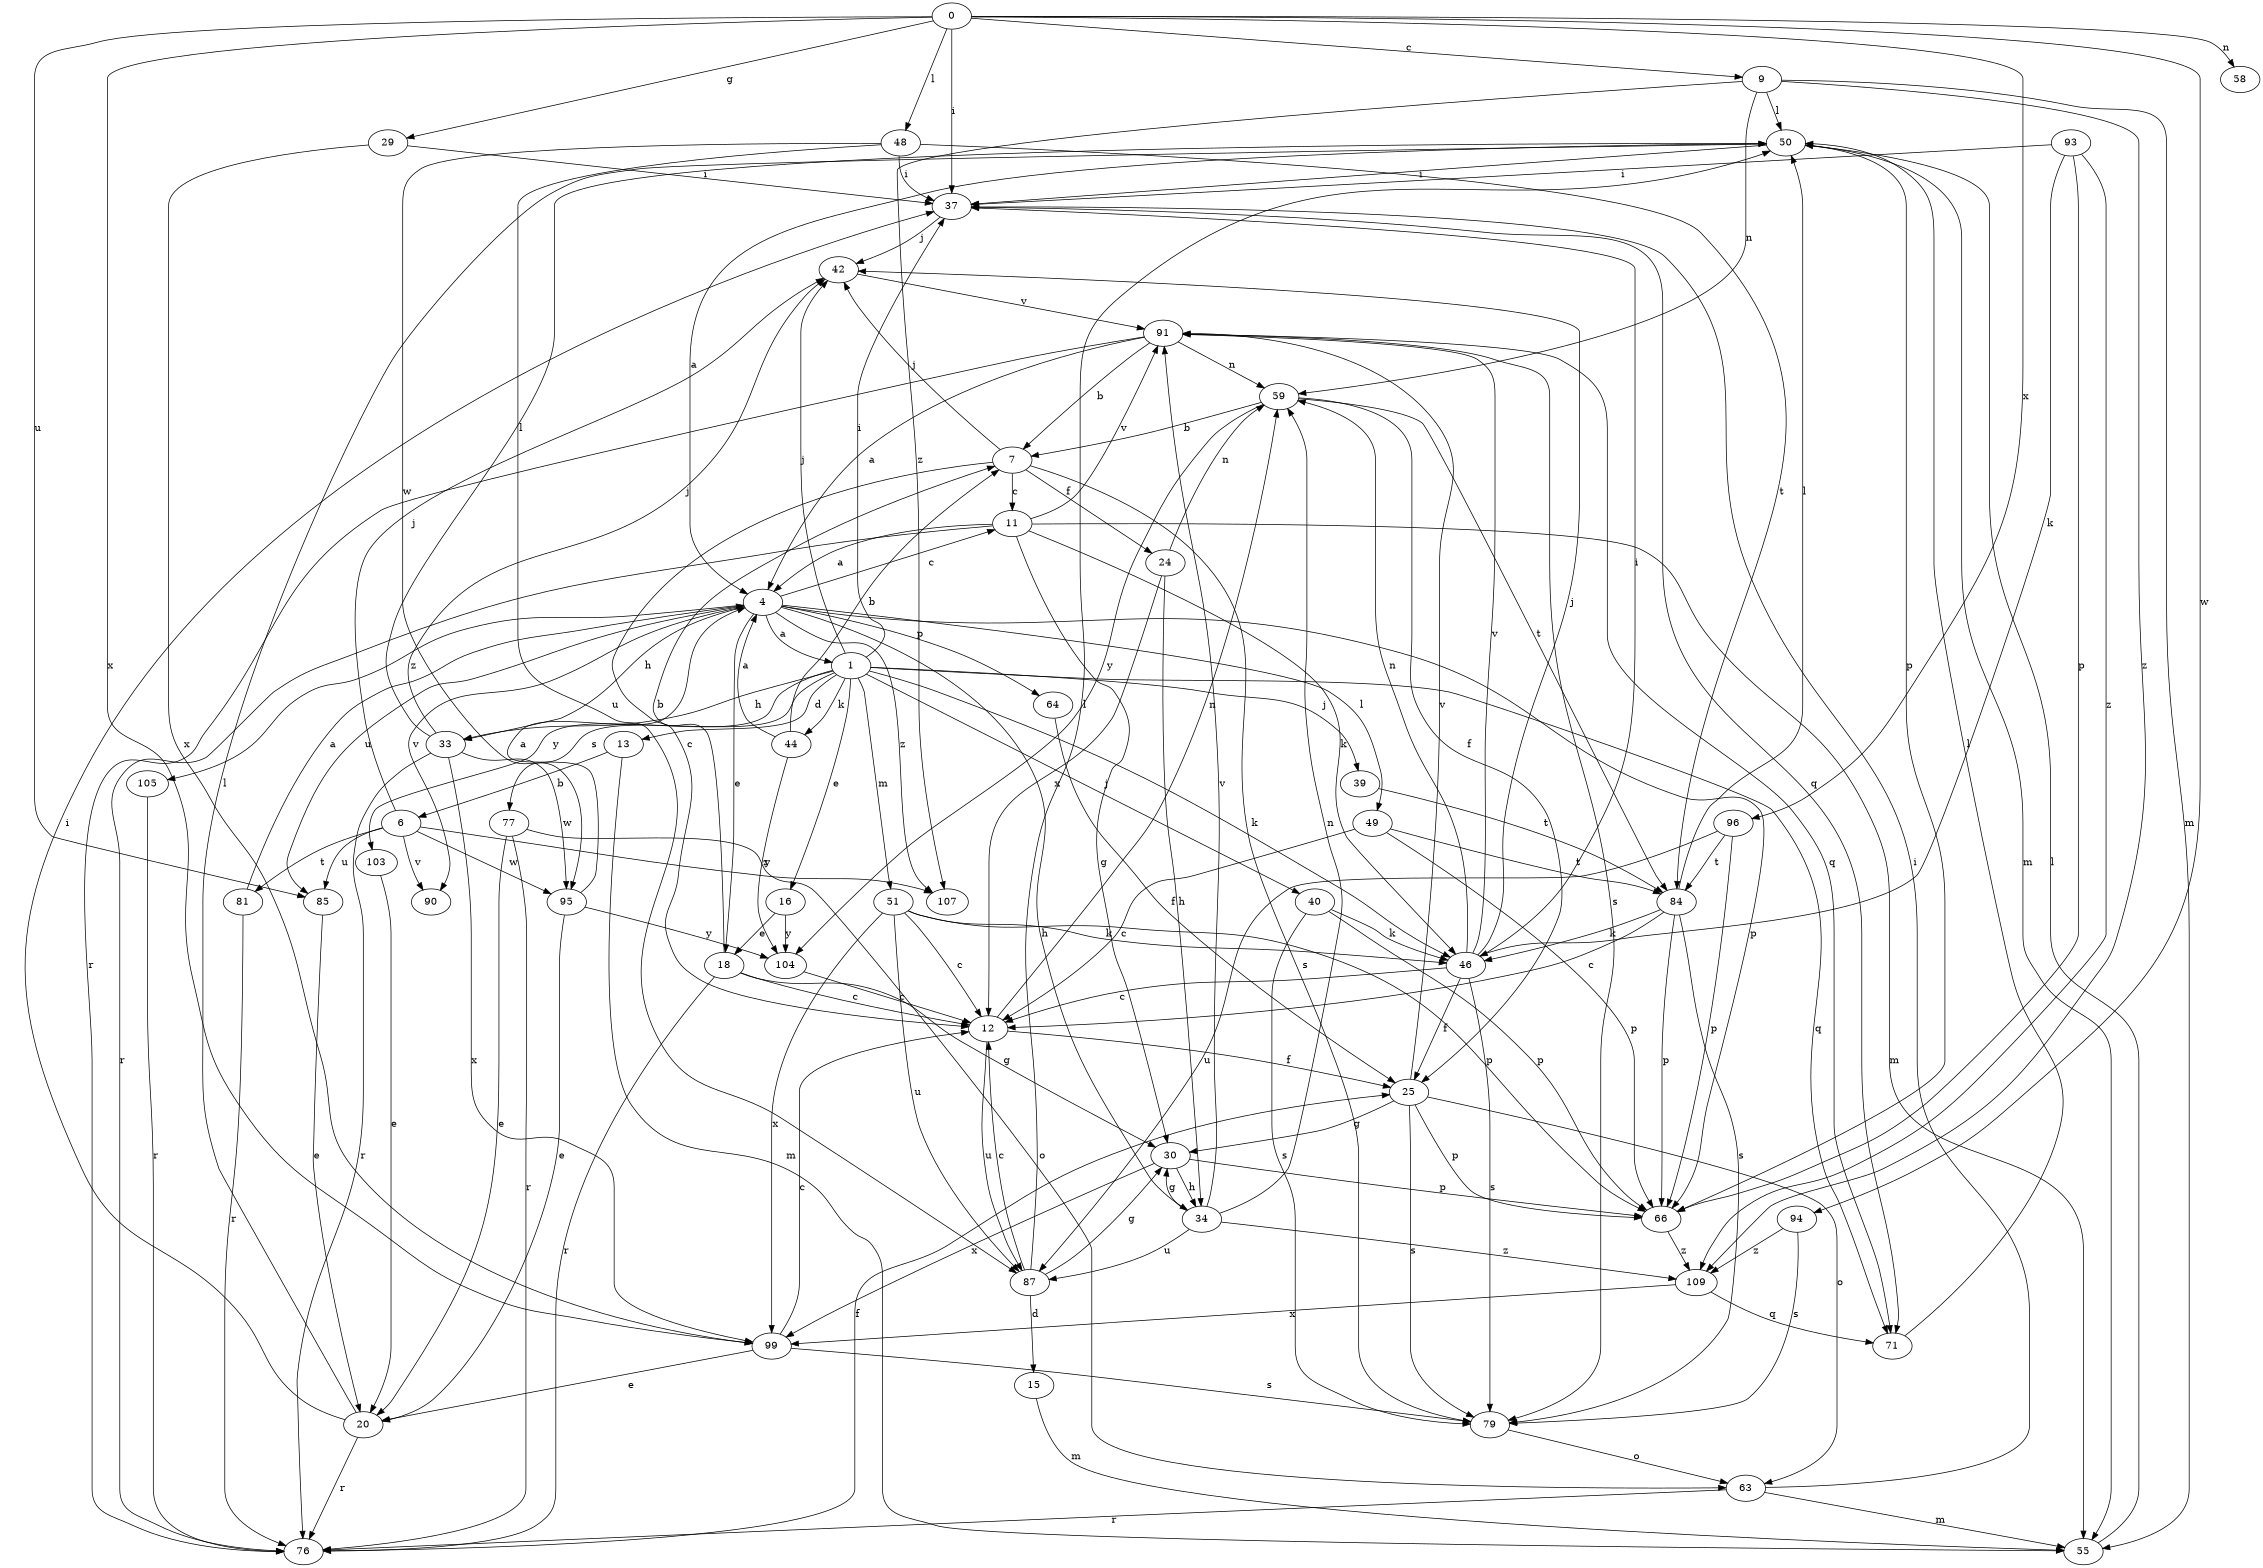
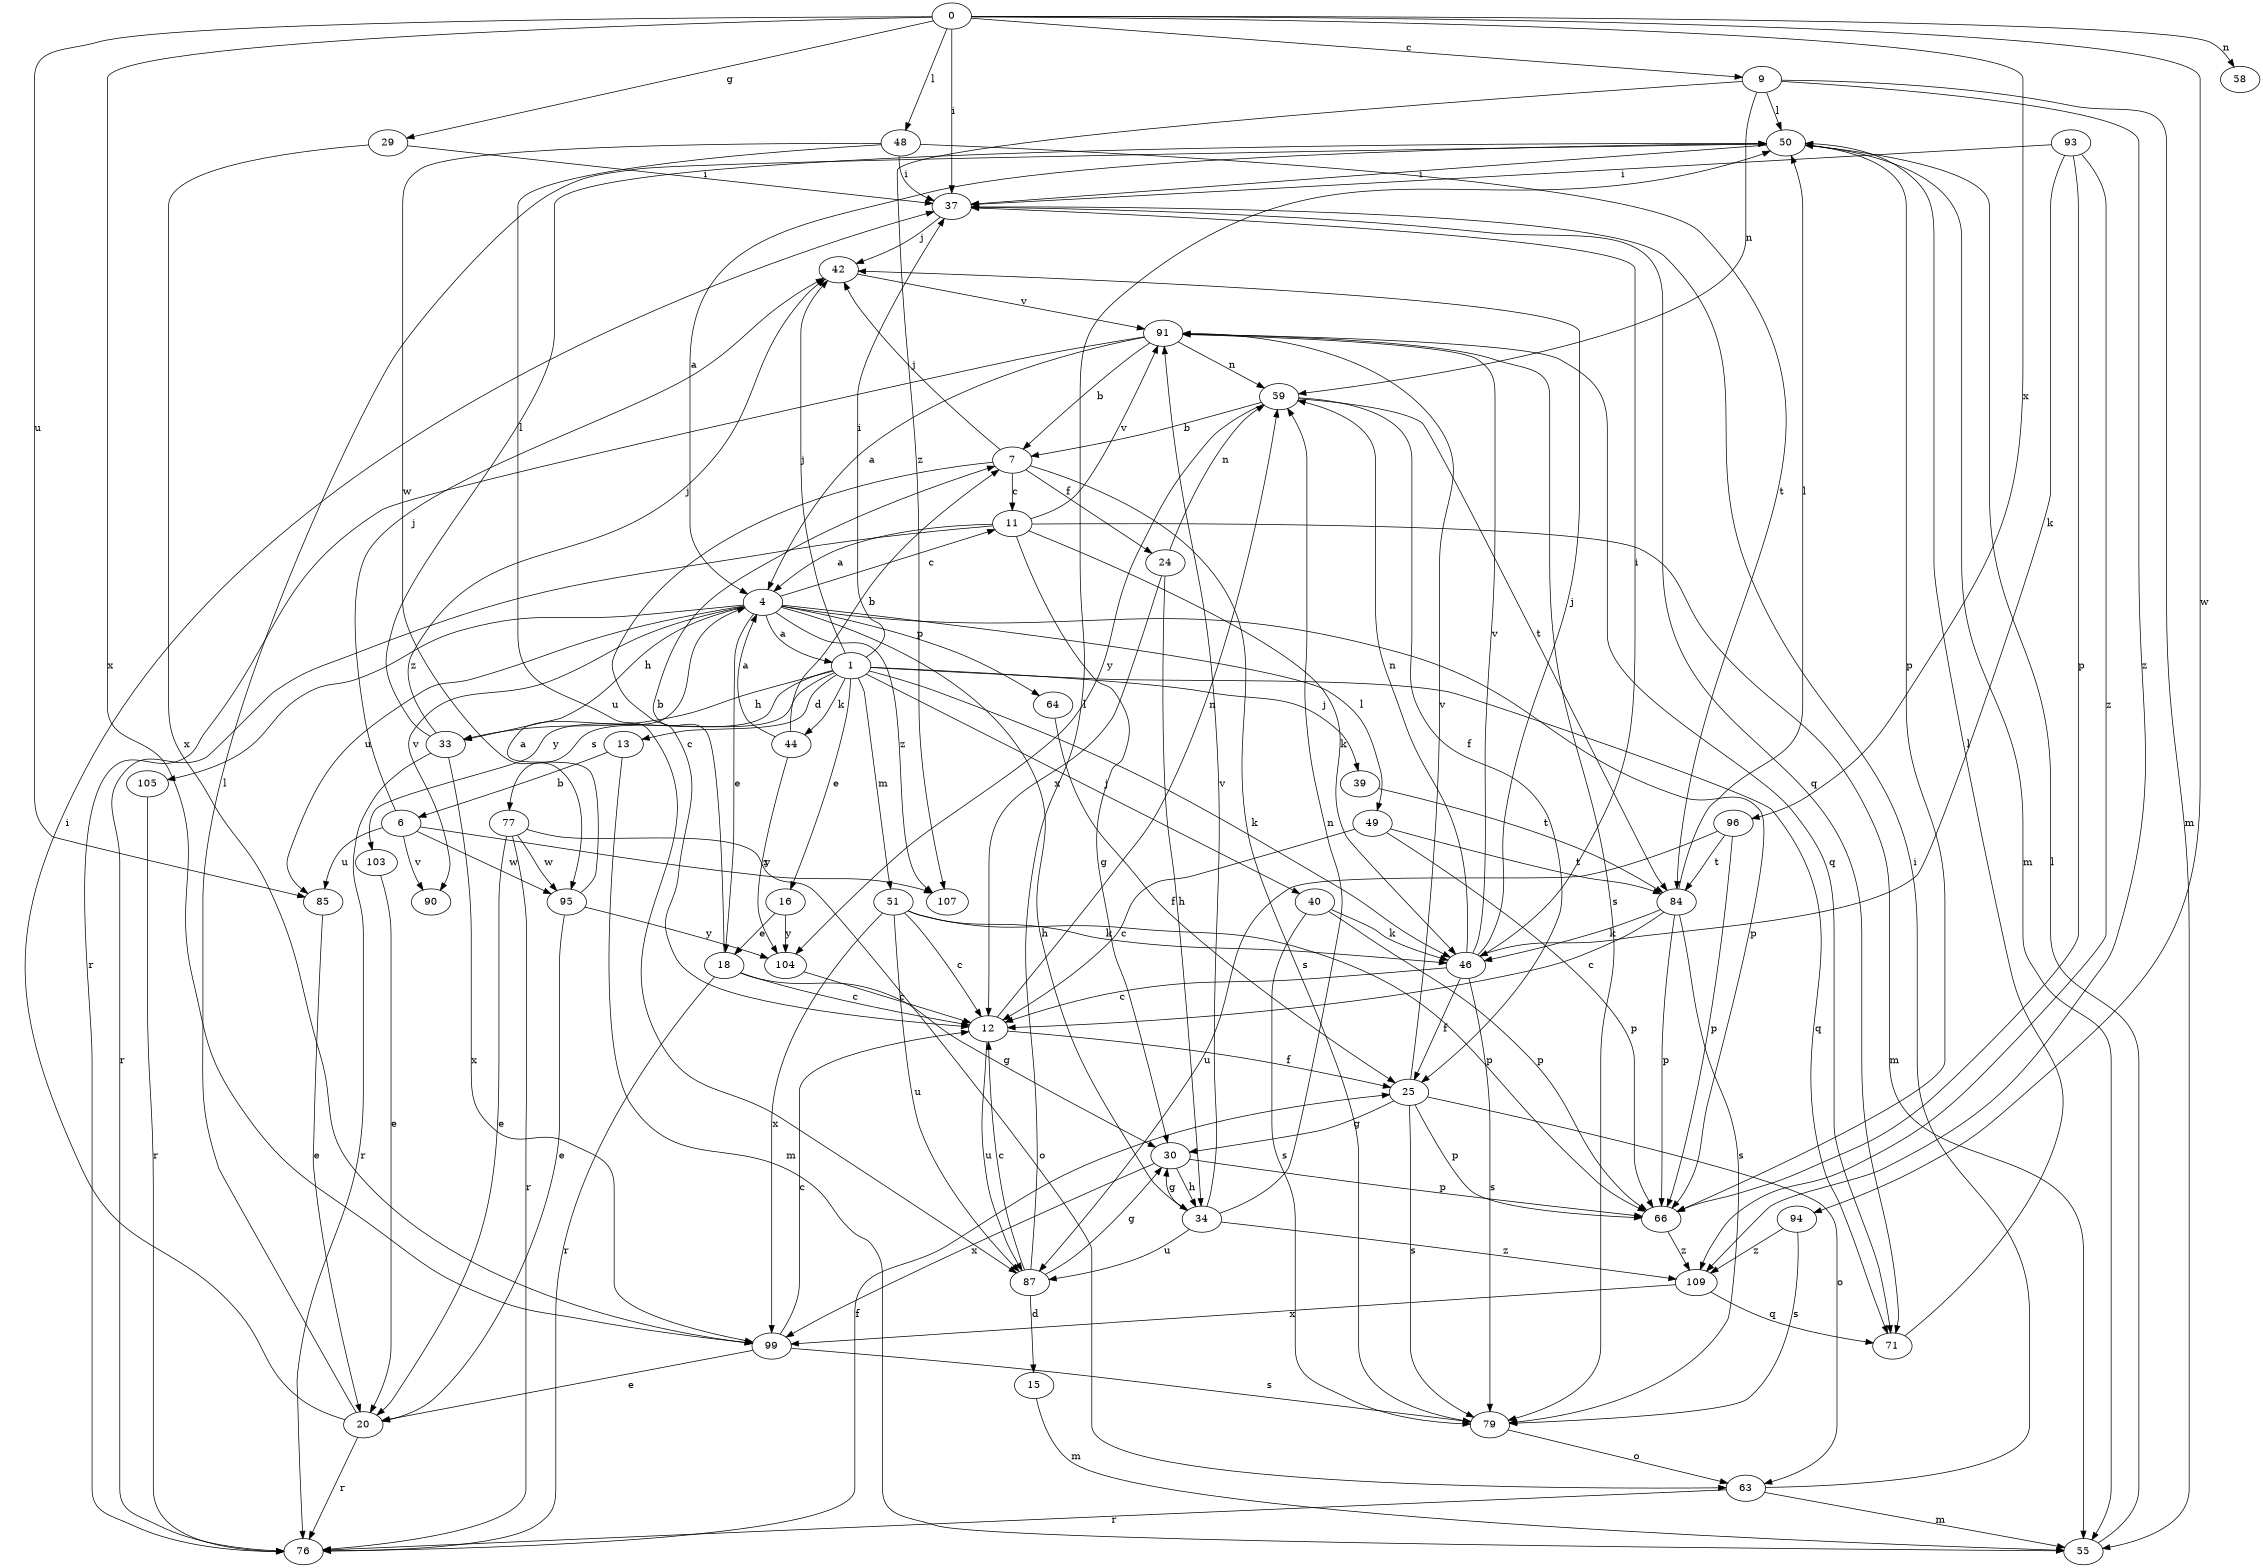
edge "33" -> "95": now "77" -> "95"
node "81": removed
